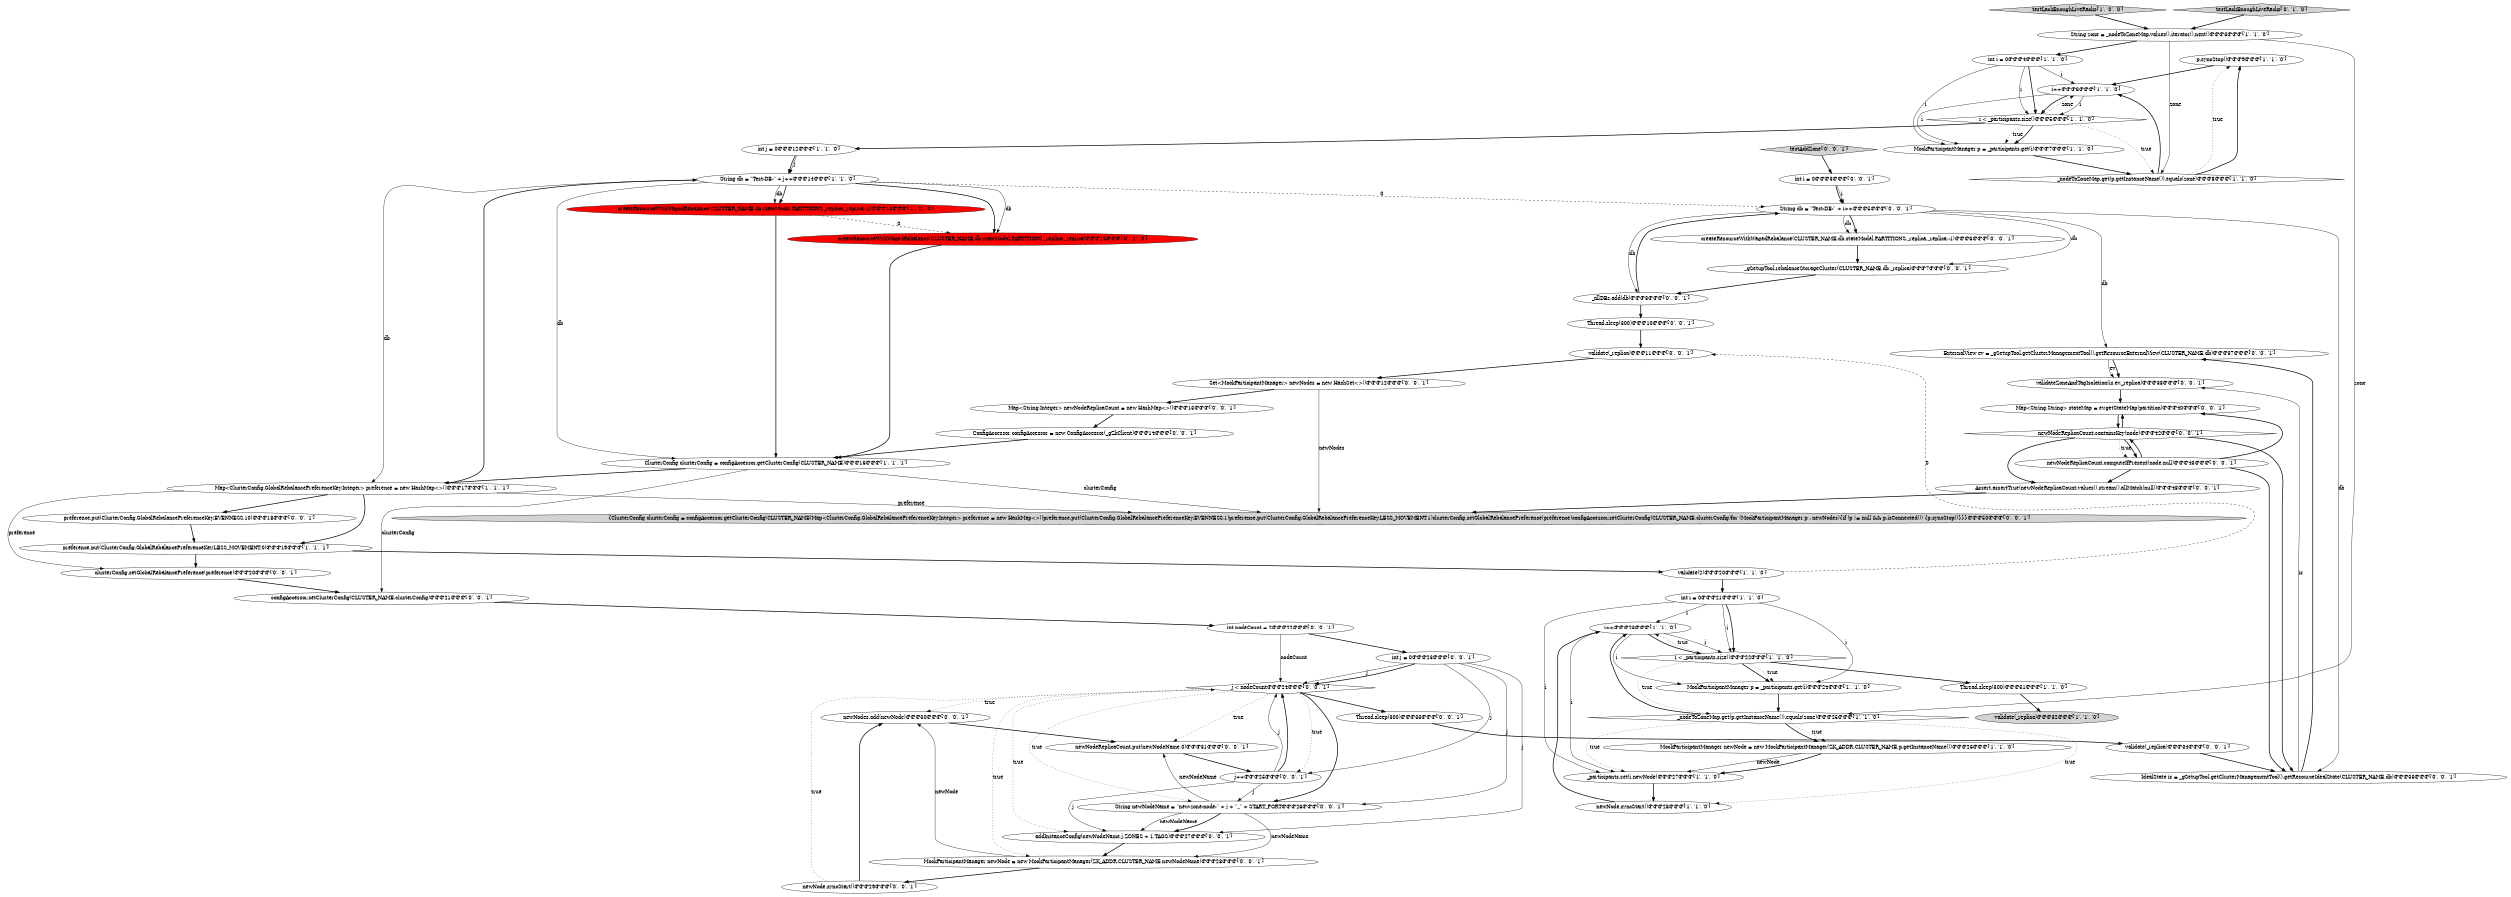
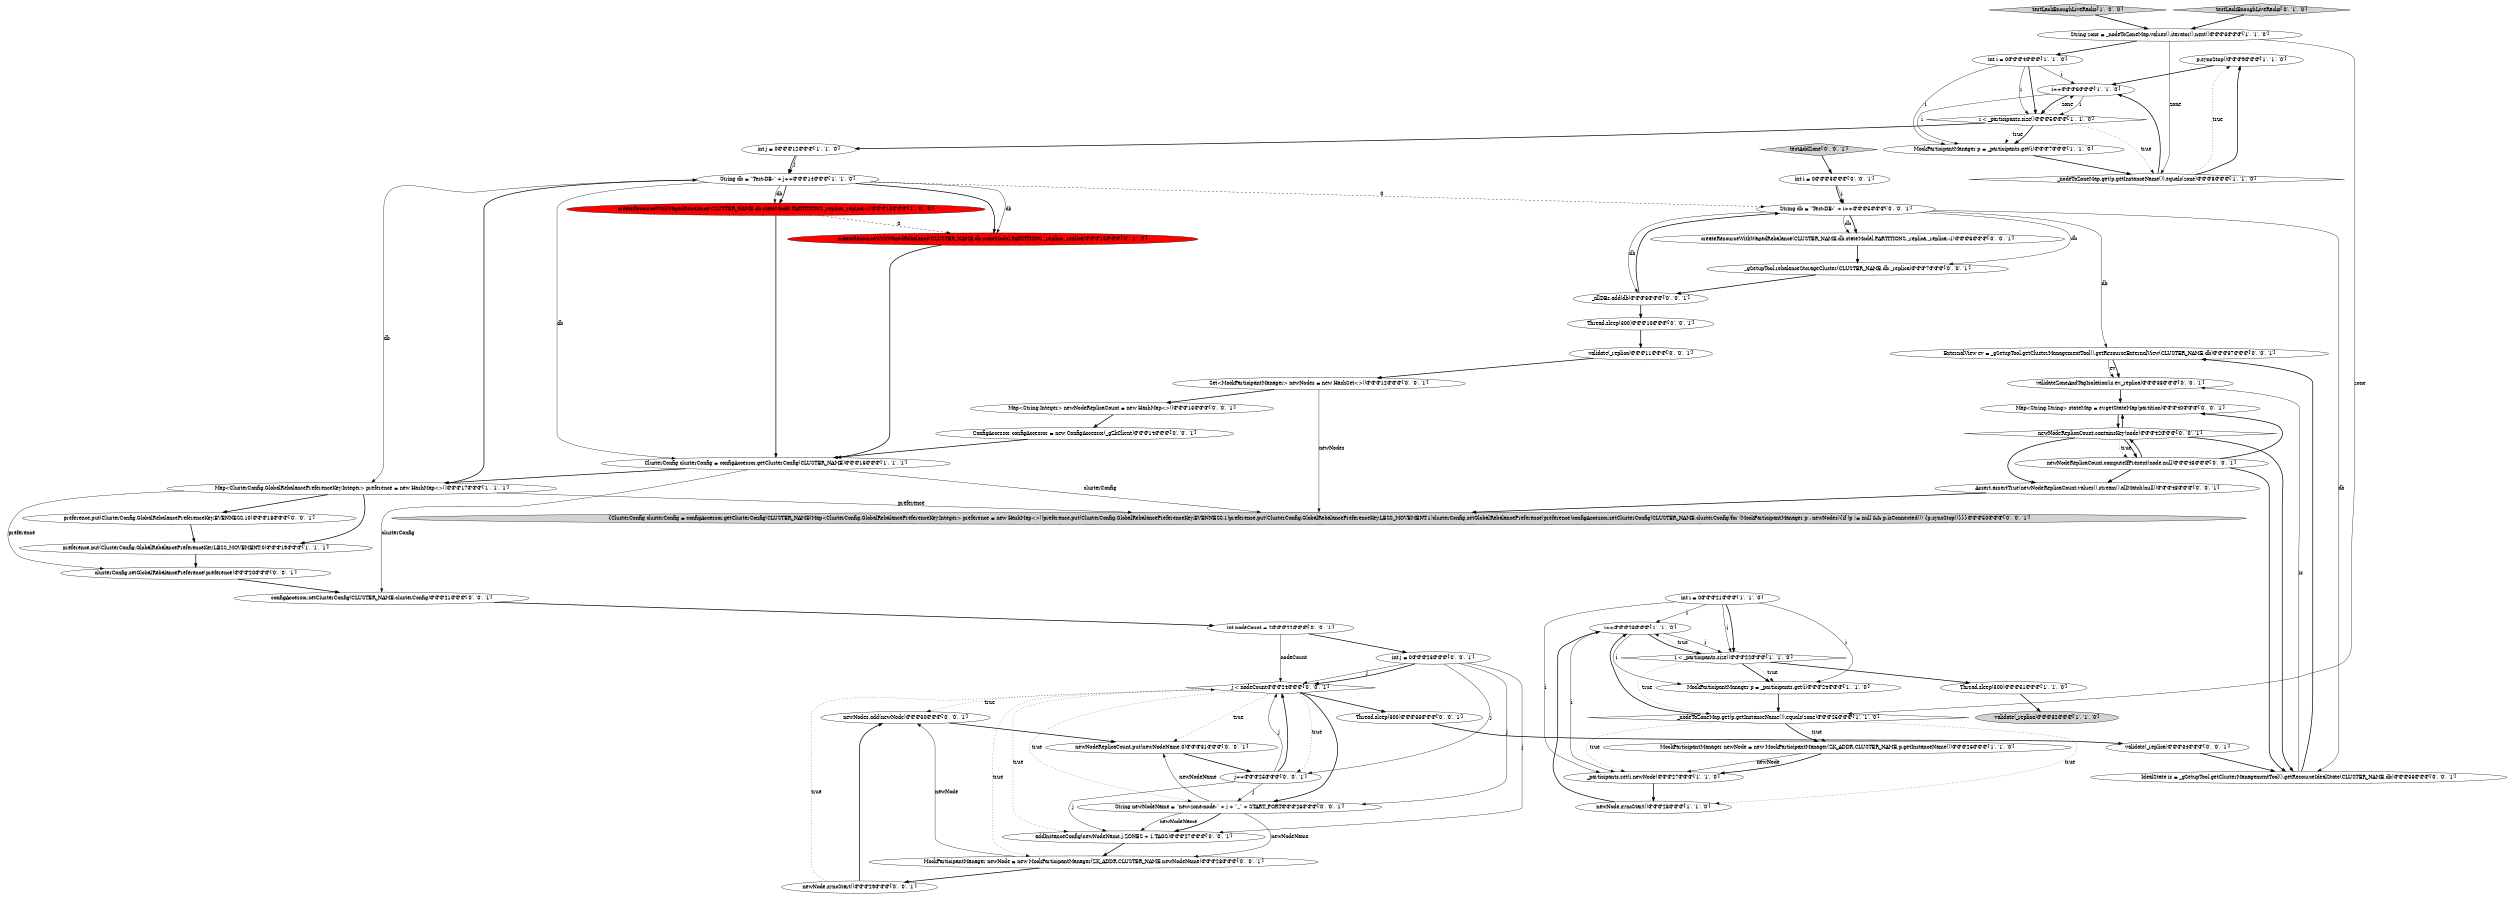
node "validate(2)@@@20@@@['1', '1', '0']": removed
